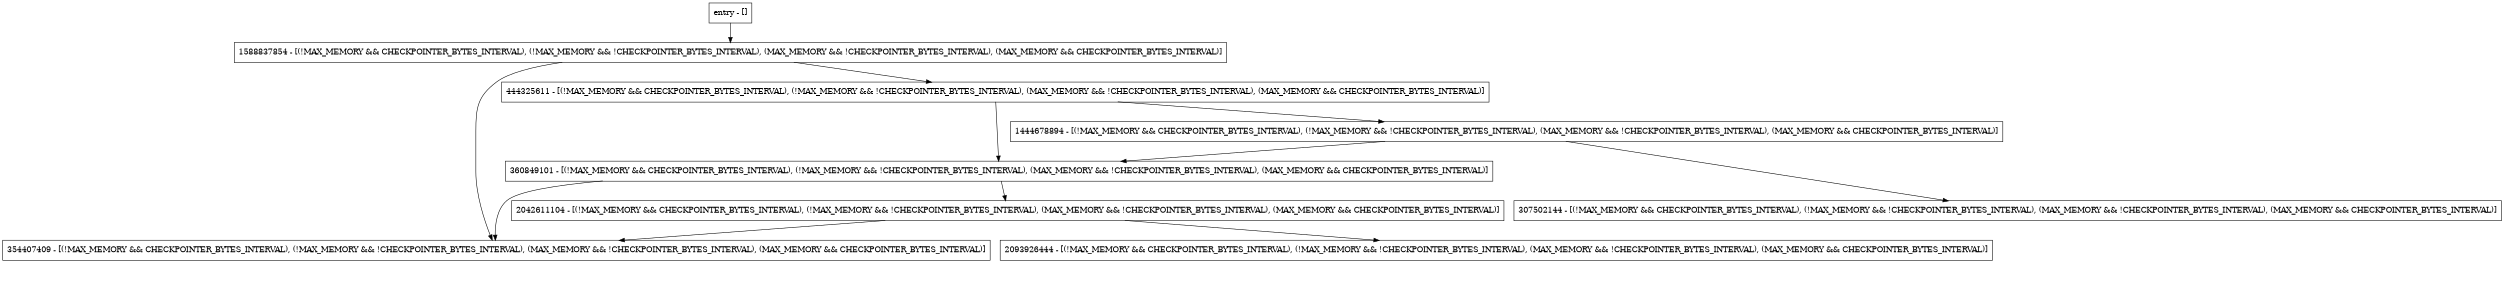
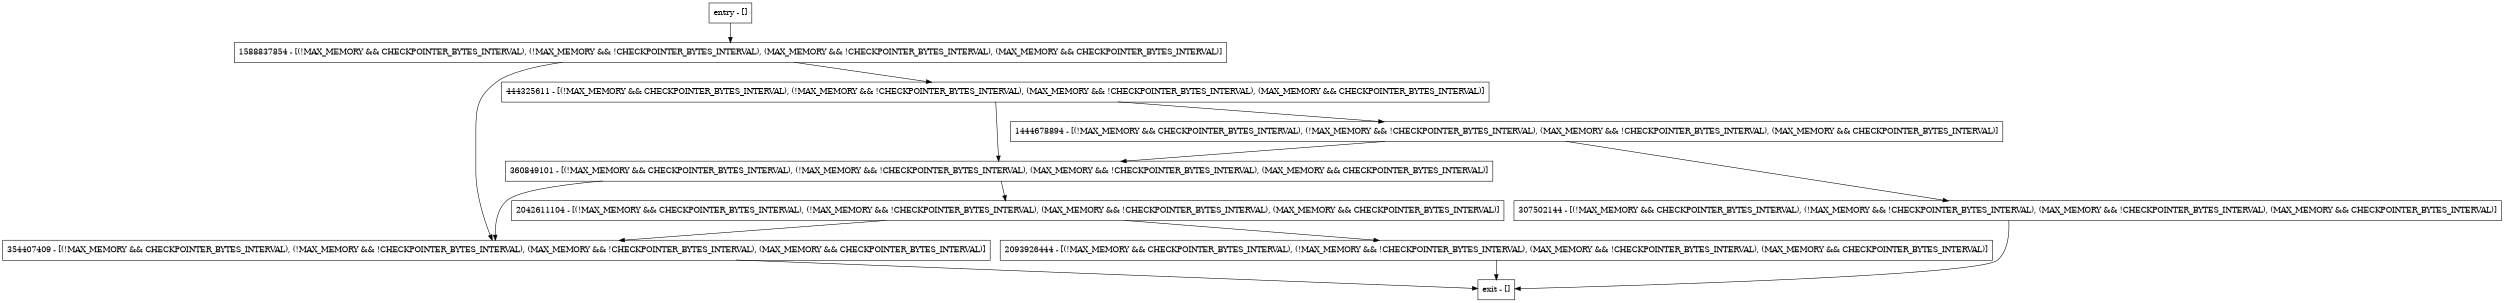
node "exit - []": added
